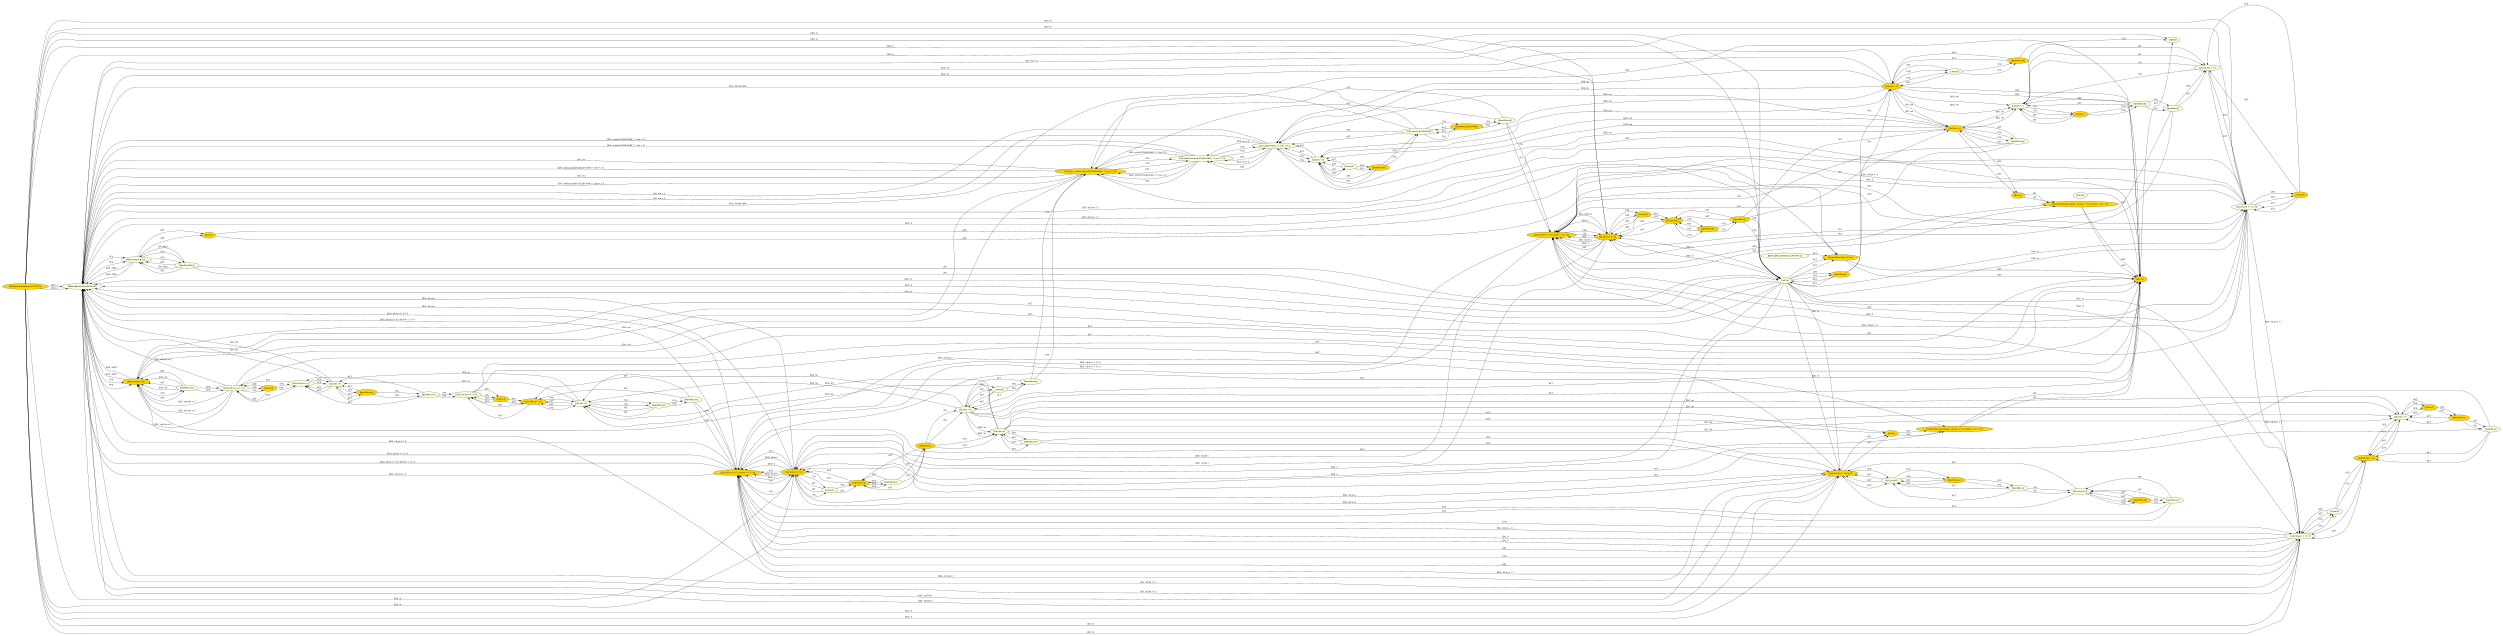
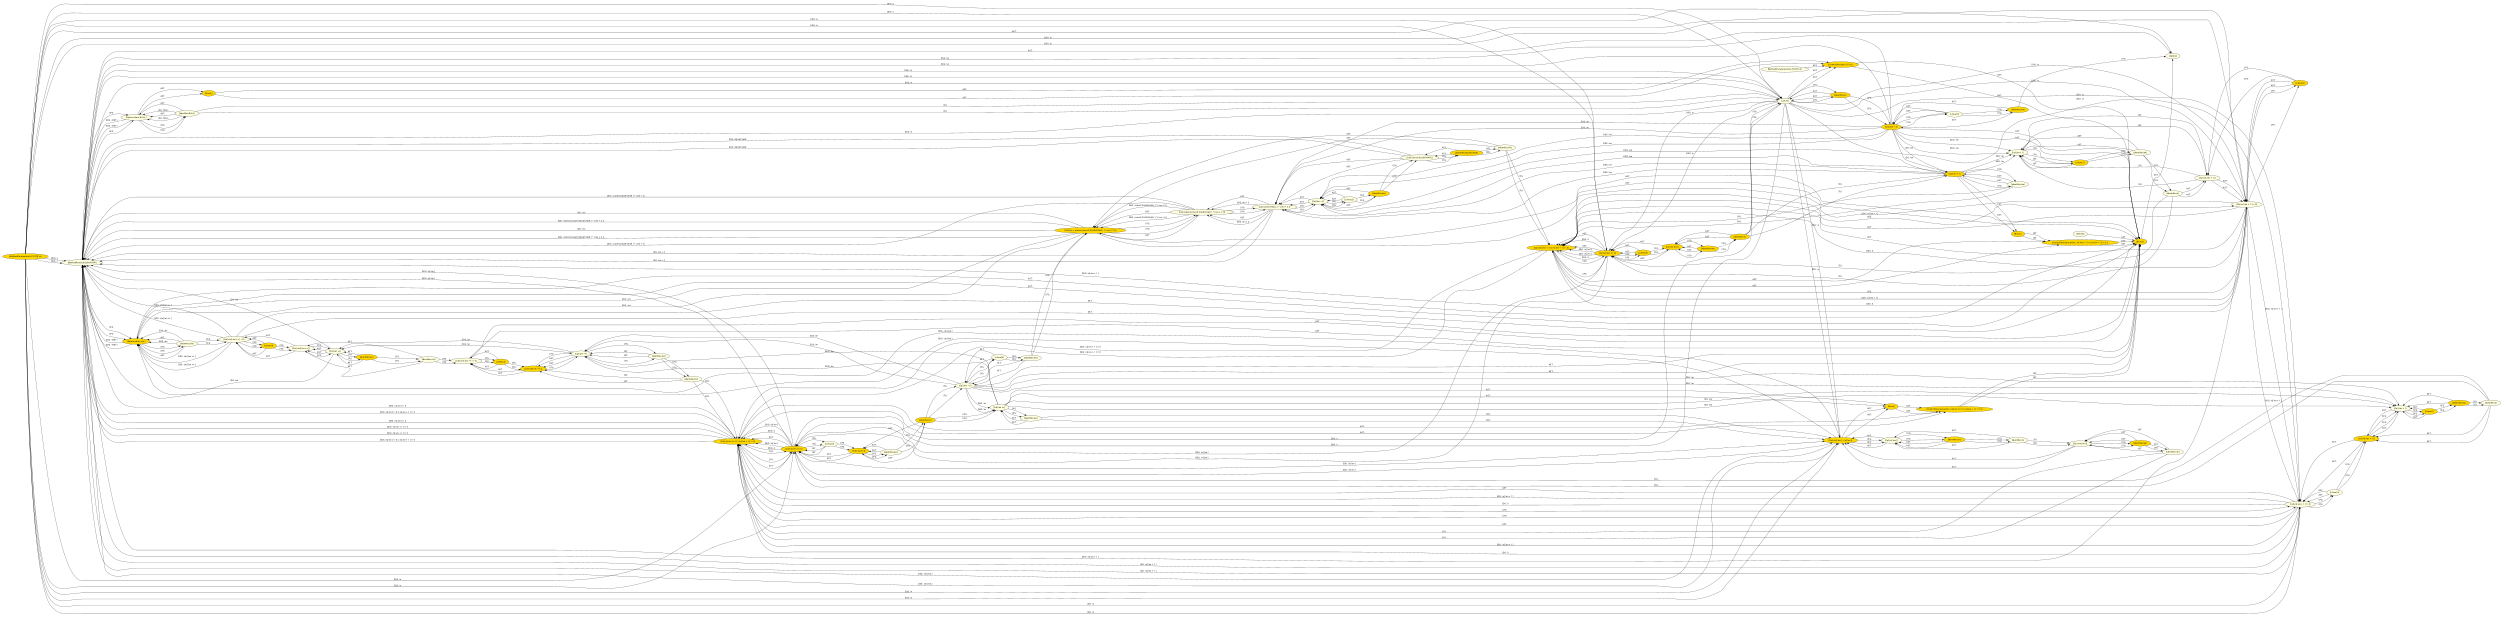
edge "(MethodParameterIn,LPCSTR in)" -> "1000100": added, label "AST:"
edge "(MethodReturn,SQLWCHAR*)" -> "1000100": label "DDG: len + 2" -> "AST: "
